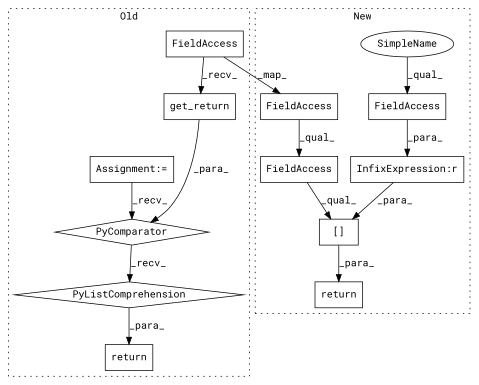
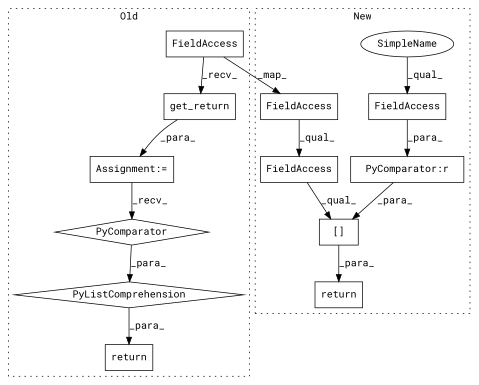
node "InfixExpression:r": label "InfixExpression:r" -> "PyComparator:r"
edge "get_return" -> "PyComparator": now "get_return" -> "Assignment:="
edge "PyComparator" -> "PyListComprehension": label "_recv_" -> "_para_"
